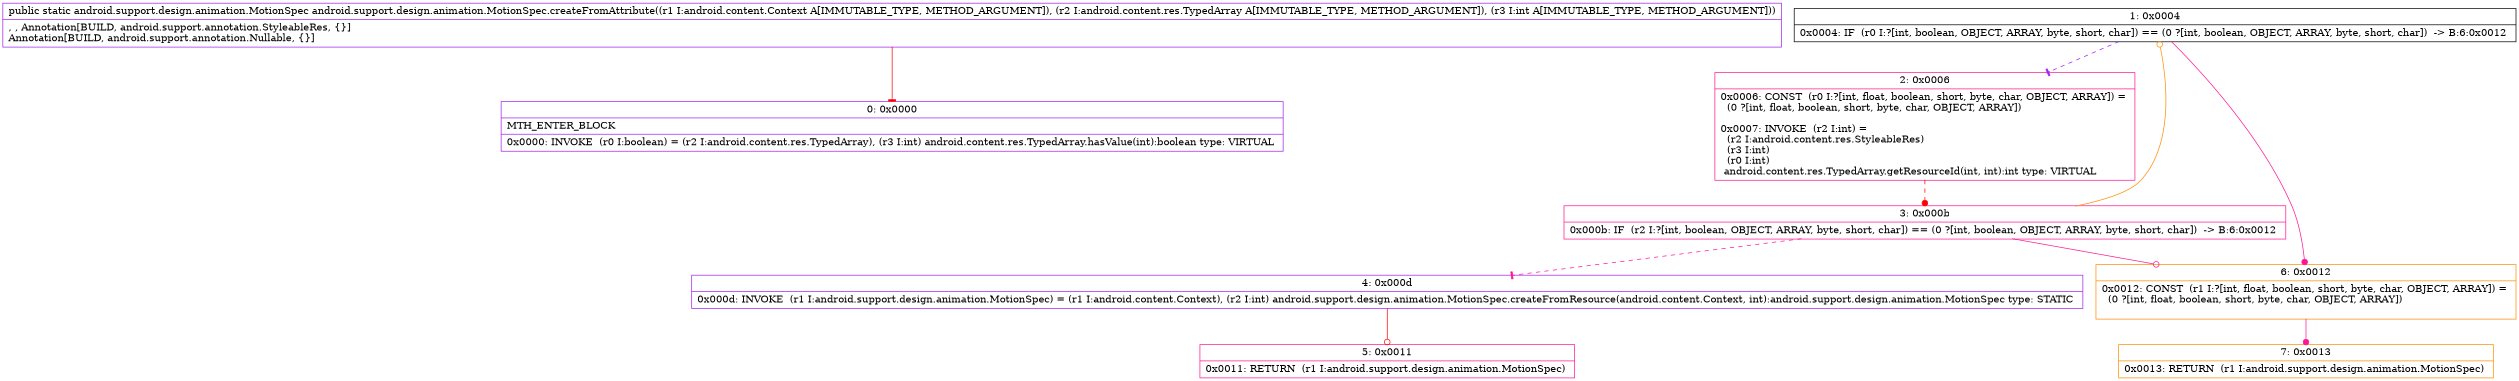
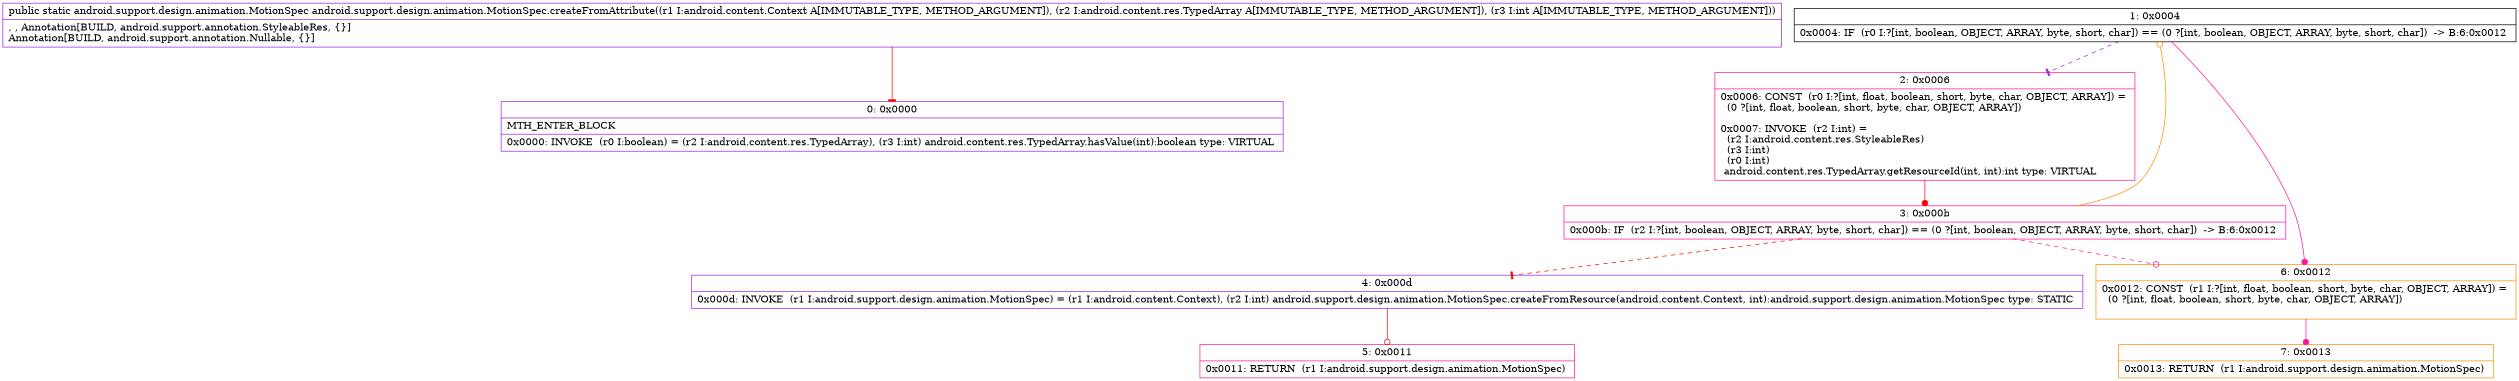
edge "2: 0x0006" -> "3: 0x000b": style dashed -> solid
edge "3: 0x000b" -> "6: 0x0012": style solid -> dashed
edge "3: 0x000b" -> "4: 0x000d": color deeppink -> red
